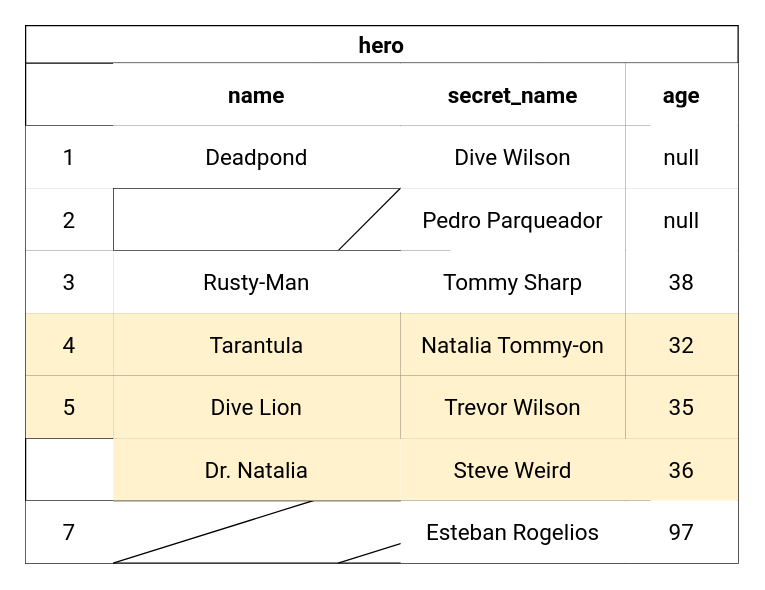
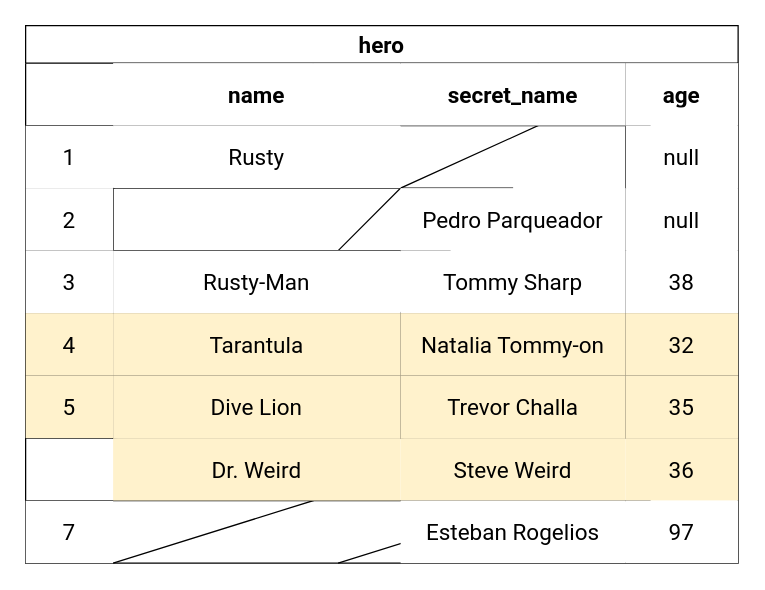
node "Deadpond": label "Deadpond" -> "Rusty"
node "Dive Wilson": removed
node "Trevor Wilson": label "Trevor Wilson" -> "Trevor Challa"
node "Dr. Natalia": label "Dr. Natalia" -> "Dr. Weird"
